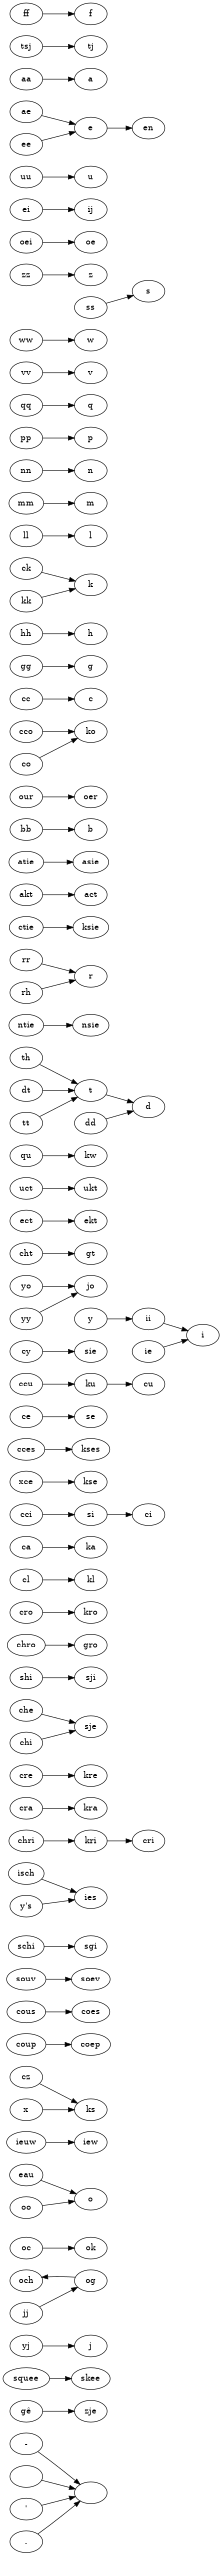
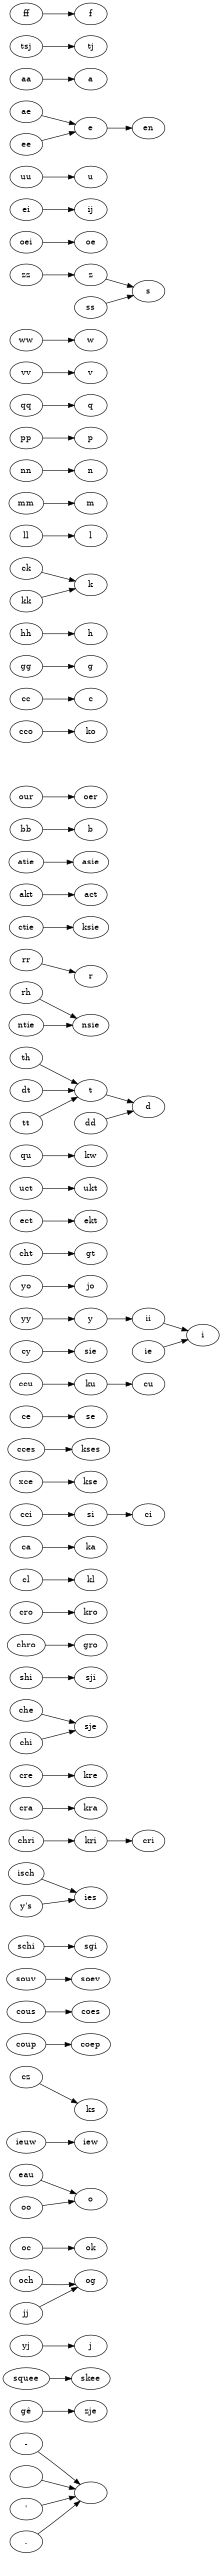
edge "z" -> "s": added
node "co": removed
edge "rh" -> "r": now "rh" -> "nsie"
edge "yy" -> "jo": now "yy" -> "y"
node "x": removed
edge "og" -> "och": reversed
